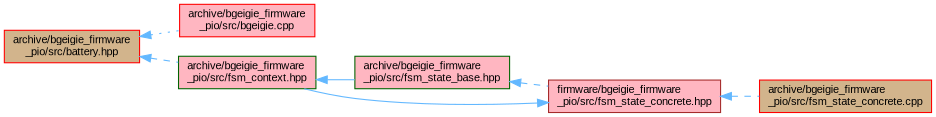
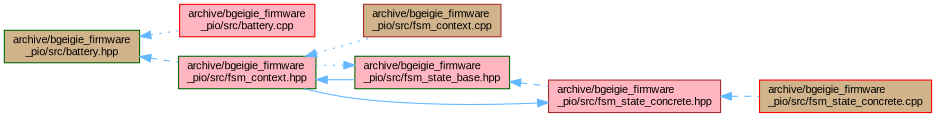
node "archive/bgeigie_firmware _pio/src/bgeigie.cpp": label "archive/bgeigie_firmware _pio/src/bgeigie.cpp" -> "archive/bgeigie_firmware _pio/src/battery.cpp"
node "archive/bgeigie_firmware _pio/src/fsm_context.cpp": added
node "archive/bgeigie_firmware _pio/src/battery.hpp": color red -> darkgreen
edge "archive/bgeigie_firmware _pio/src/fsm_context.hpp" -> "archive/bgeigie_firmware _pio/src/fsm_state_base.hpp": added
node "firmware/bgeigie_firmware _pio/src/fsm_state_concrete.hpp": label "firmware/bgeigie_firmware _pio/src/fsm_state_concrete.hpp" -> "archive/bgeigie_firmware _pio/src/fsm_state_concrete.hpp"
